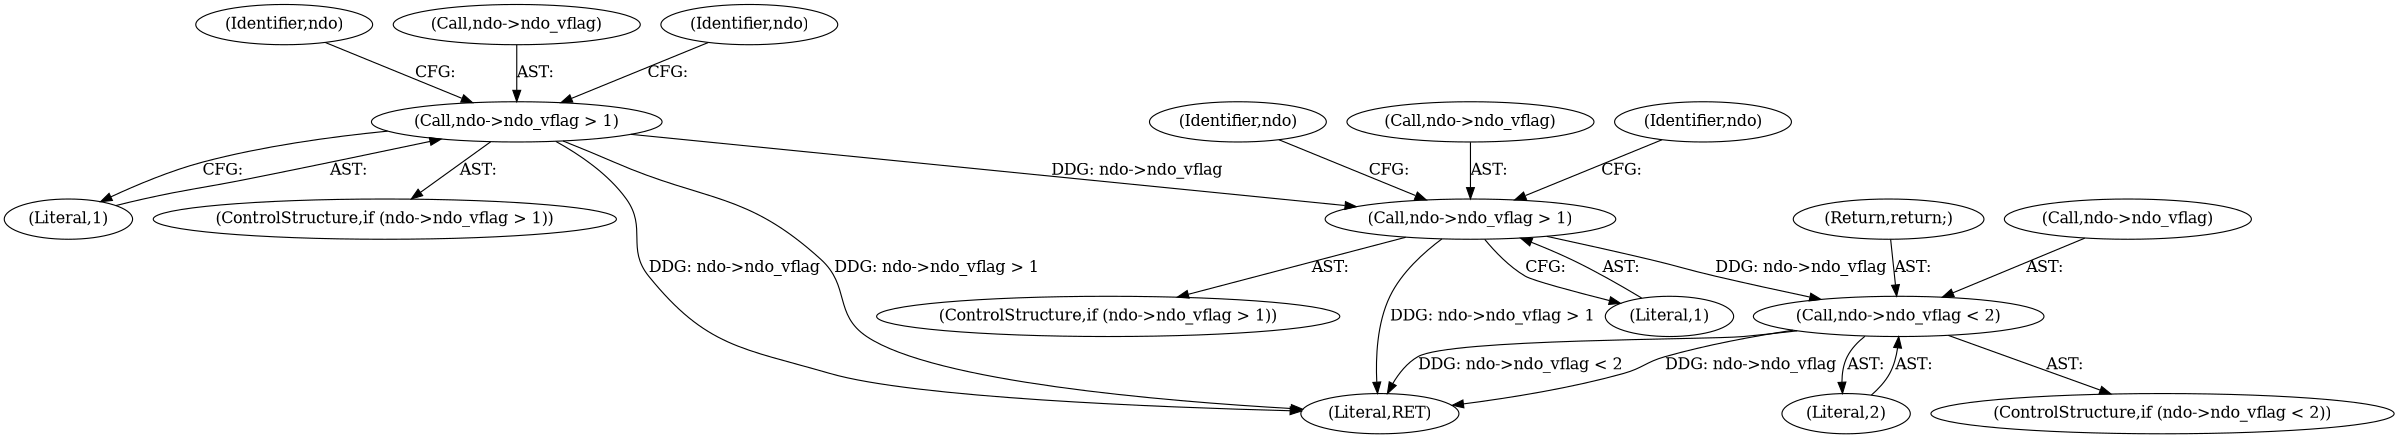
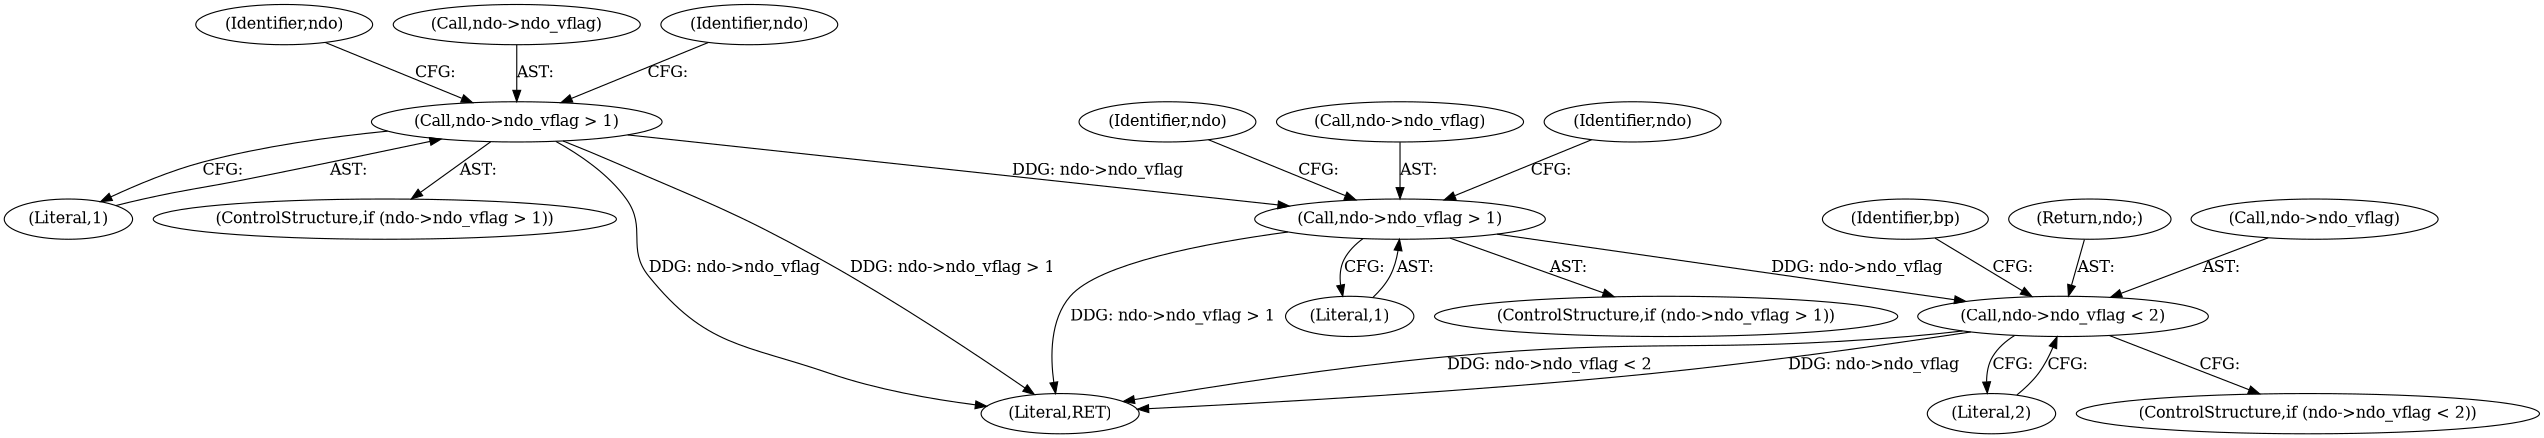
node "(Return,return;)": label "(Return,return;)" -> "(Return,ndo;)"
node "(Identifier,bp)": added
edge "(Call,ndo->ndo_vflag < 2)" -> "(Literal,2)": label "AST: " -> "CFG: "
edge "(Literal,2)" -> "(Call,ndo->ndo_vflag < 2)": label "AST: " -> "CFG: "
edge "(Call,ndo->ndo_vflag < 2)" -> "(ControlStructure,if (ndo->ndo_vflag < 2))": label "AST: " -> "CFG: "
